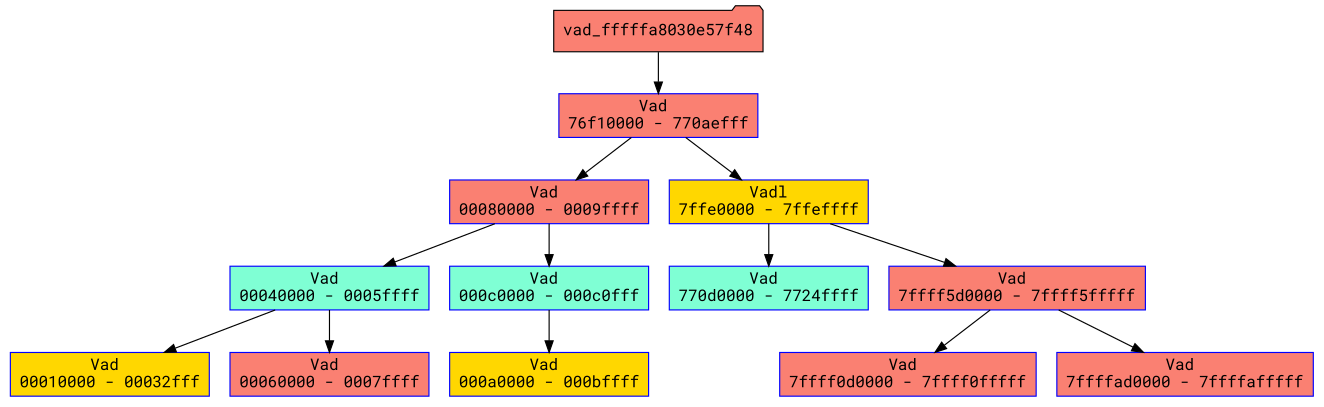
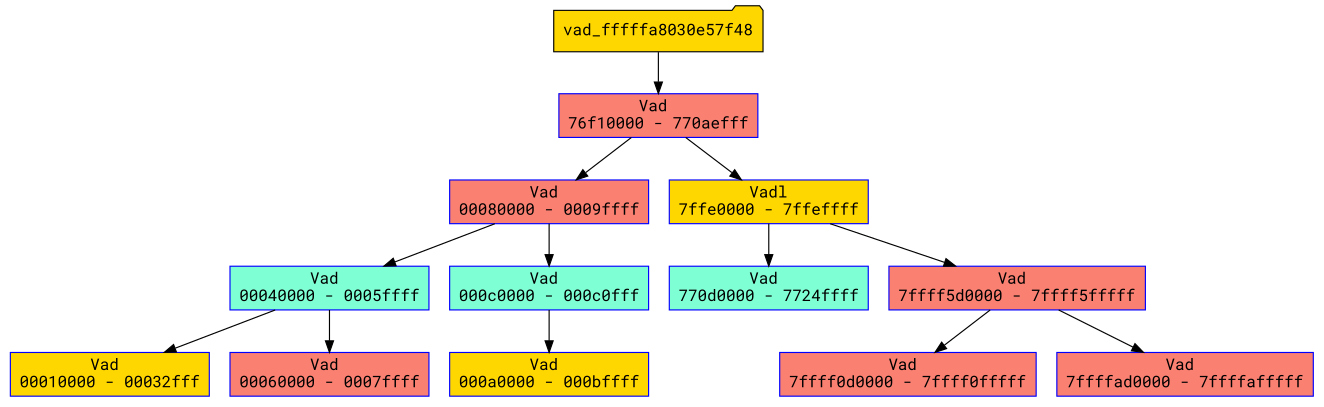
node "vad_fffffa8030e57f48": fillcolor salmon -> gold
